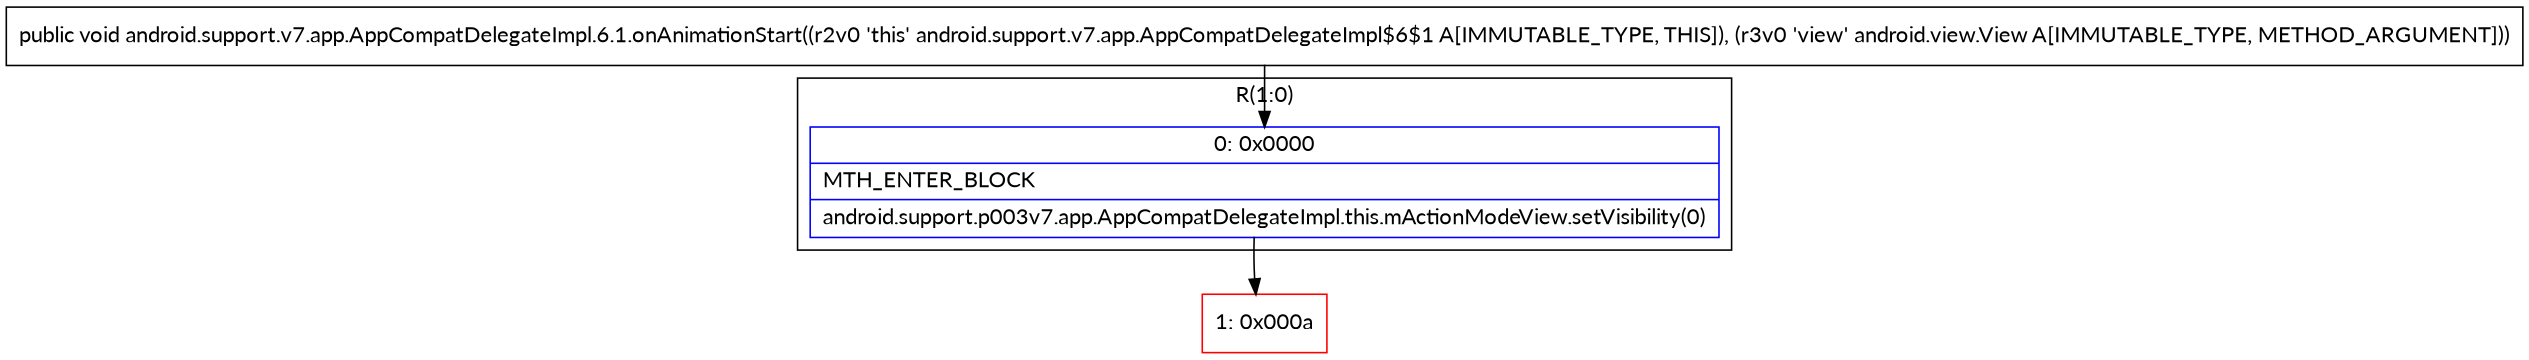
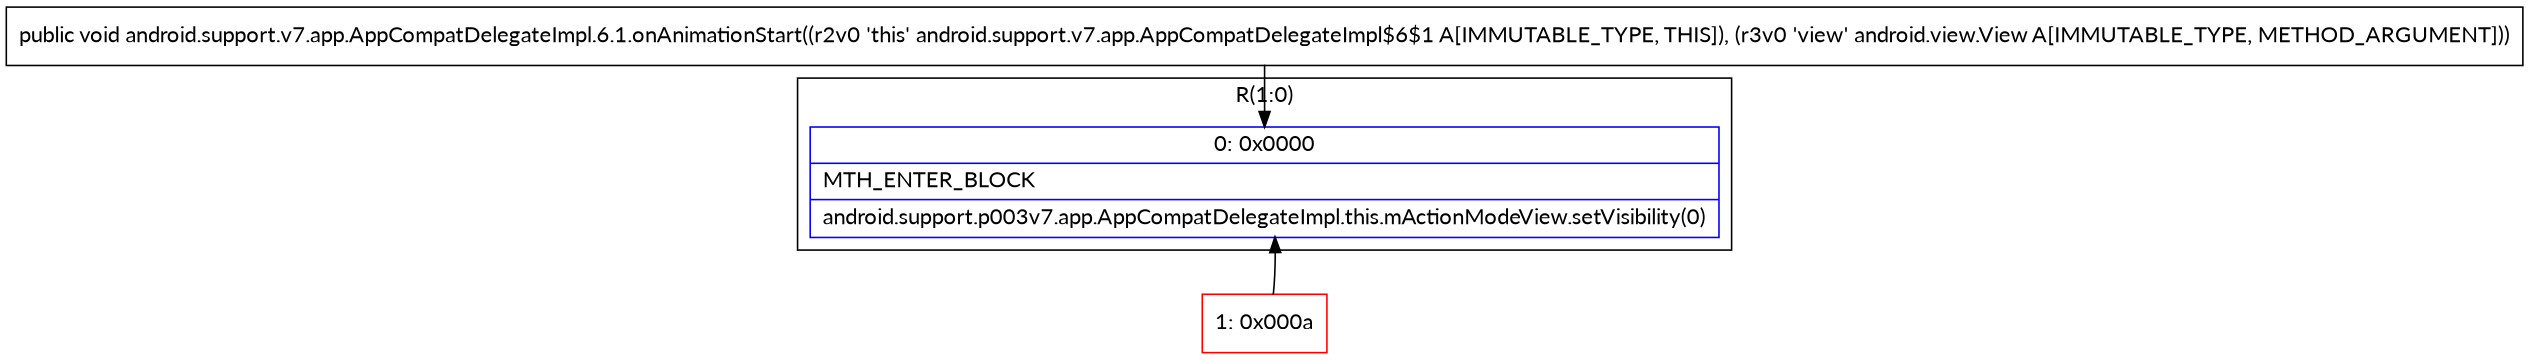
edge "0: 0x0000" -> "1: 0x000a": reversed
